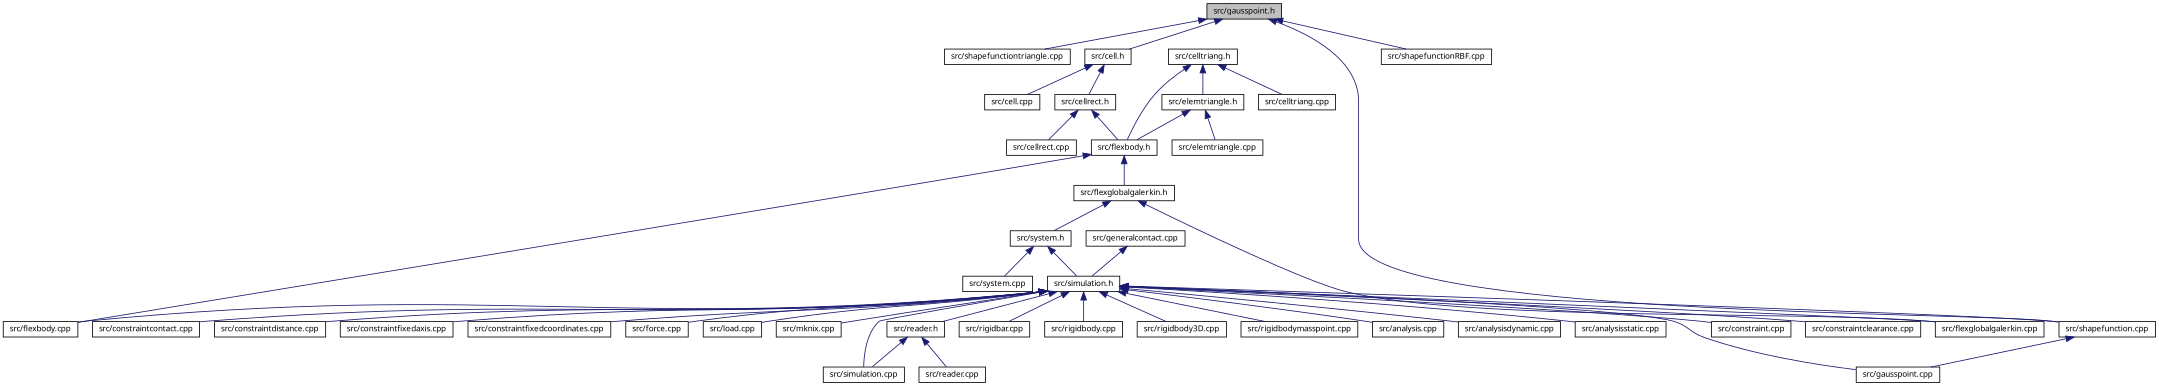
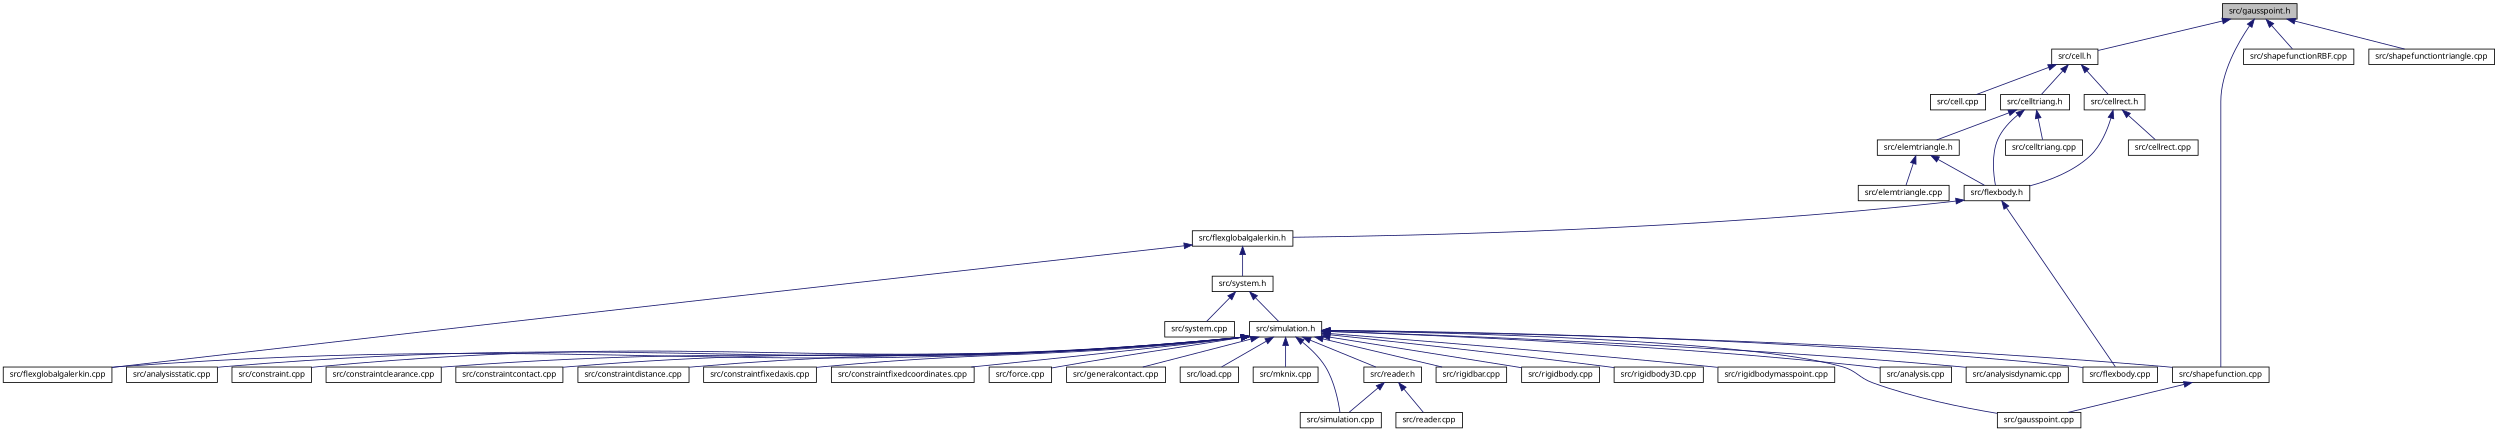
edge "src/celltriang.h" -> "src/cell.h": added
edge "src/simulation.h" -> "src/generalcontact.cpp": reversed
